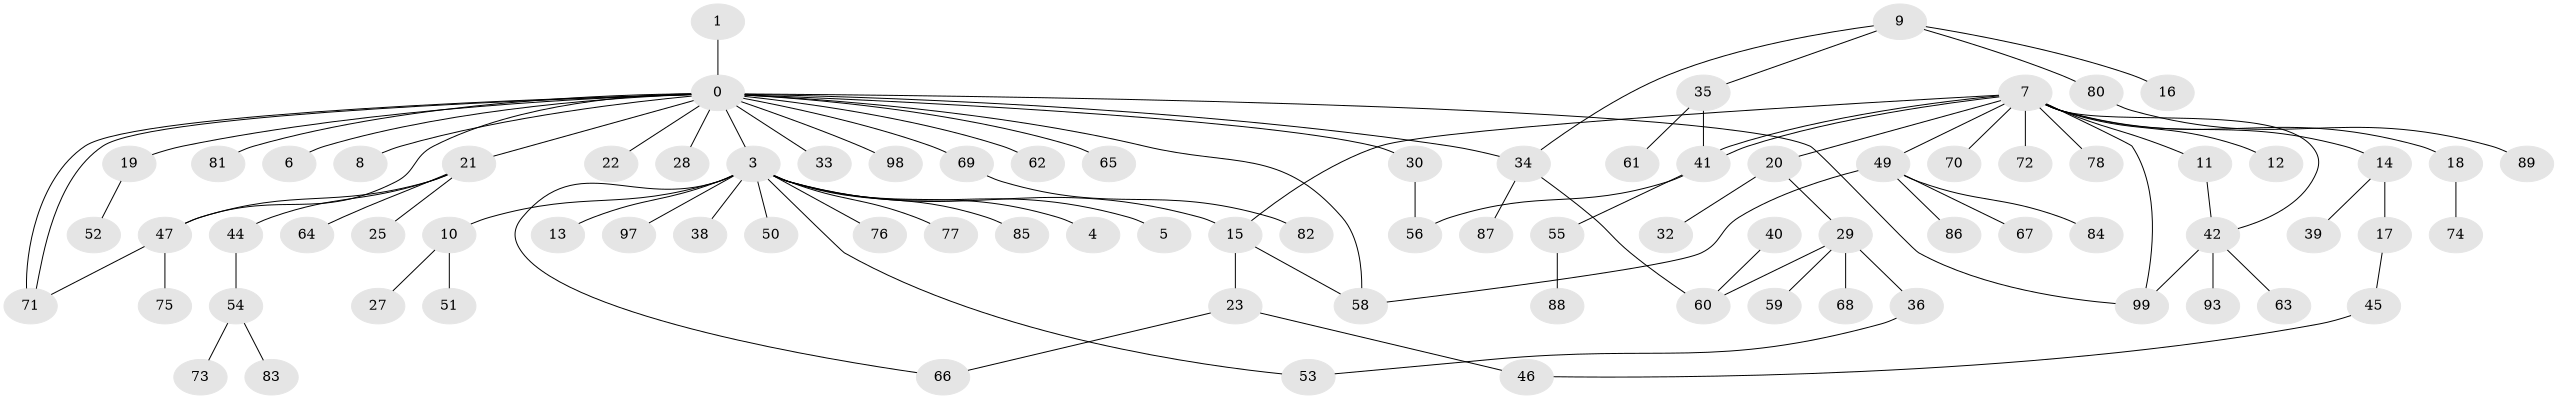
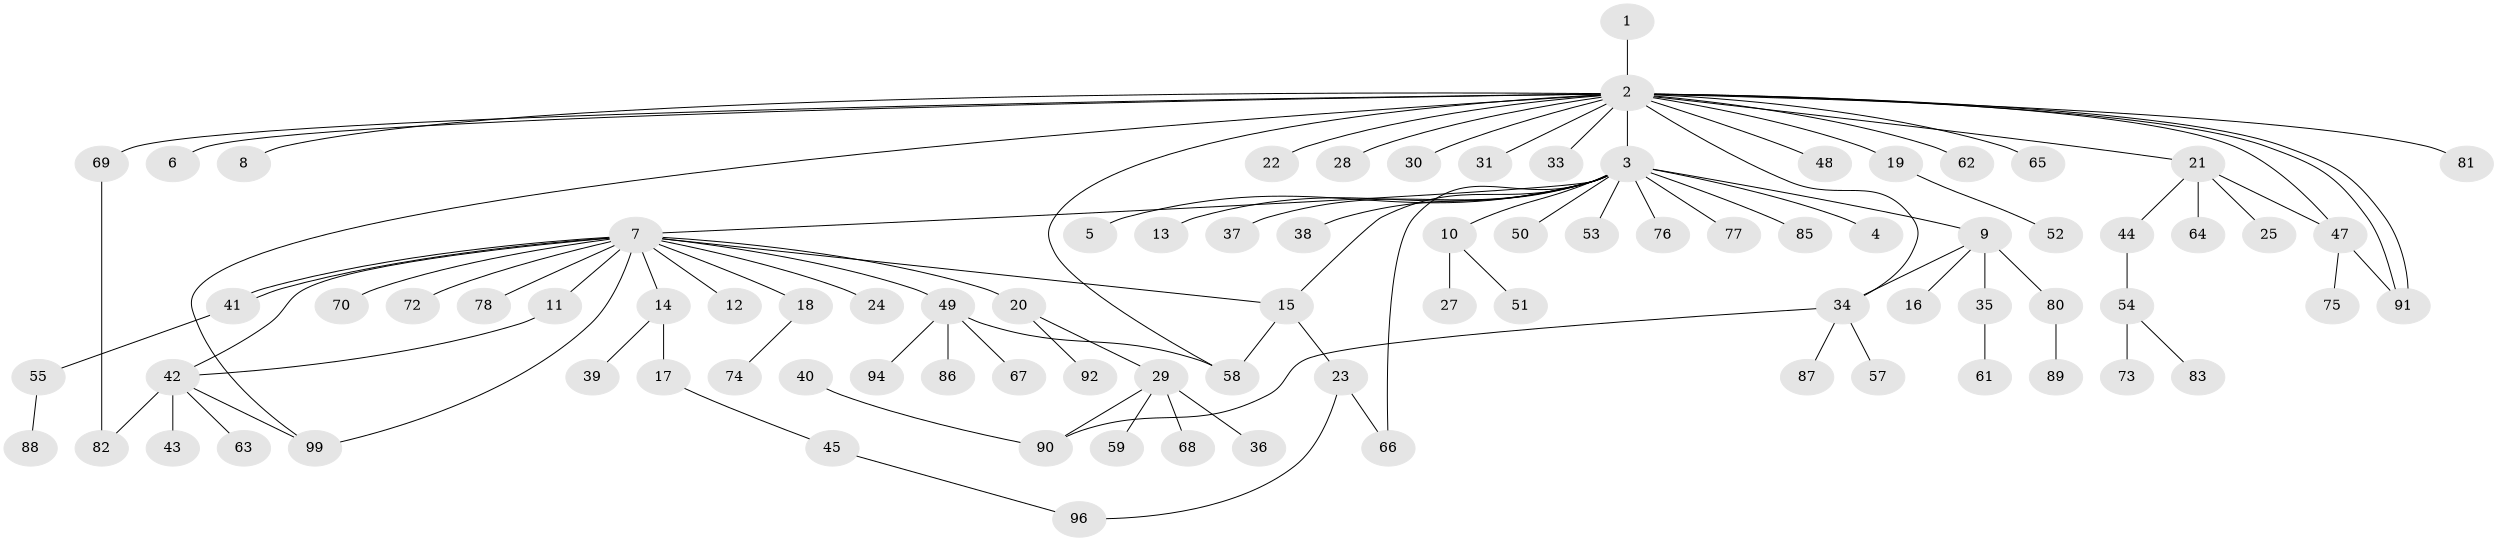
node "0": label "0" -> "2"
edge "35" -- "41": removed
node "98": label "98" -> "48"
node "31": added
edge "3" -- "9": added
edge "3" -- "7": added
node "97": label "97" -> "37"
node "56": removed
node "32": label "32" -> "92"
node "84": label "84" -> "94"
node "71": label "71" -> "91"
node "24": added
node "60": label "60" -> "90"
node "93": label "93" -> "43"
edge "36" -- "53": removed
node "46": label "46" -> "96"
node "57": added
edge "42" -- "82": added
